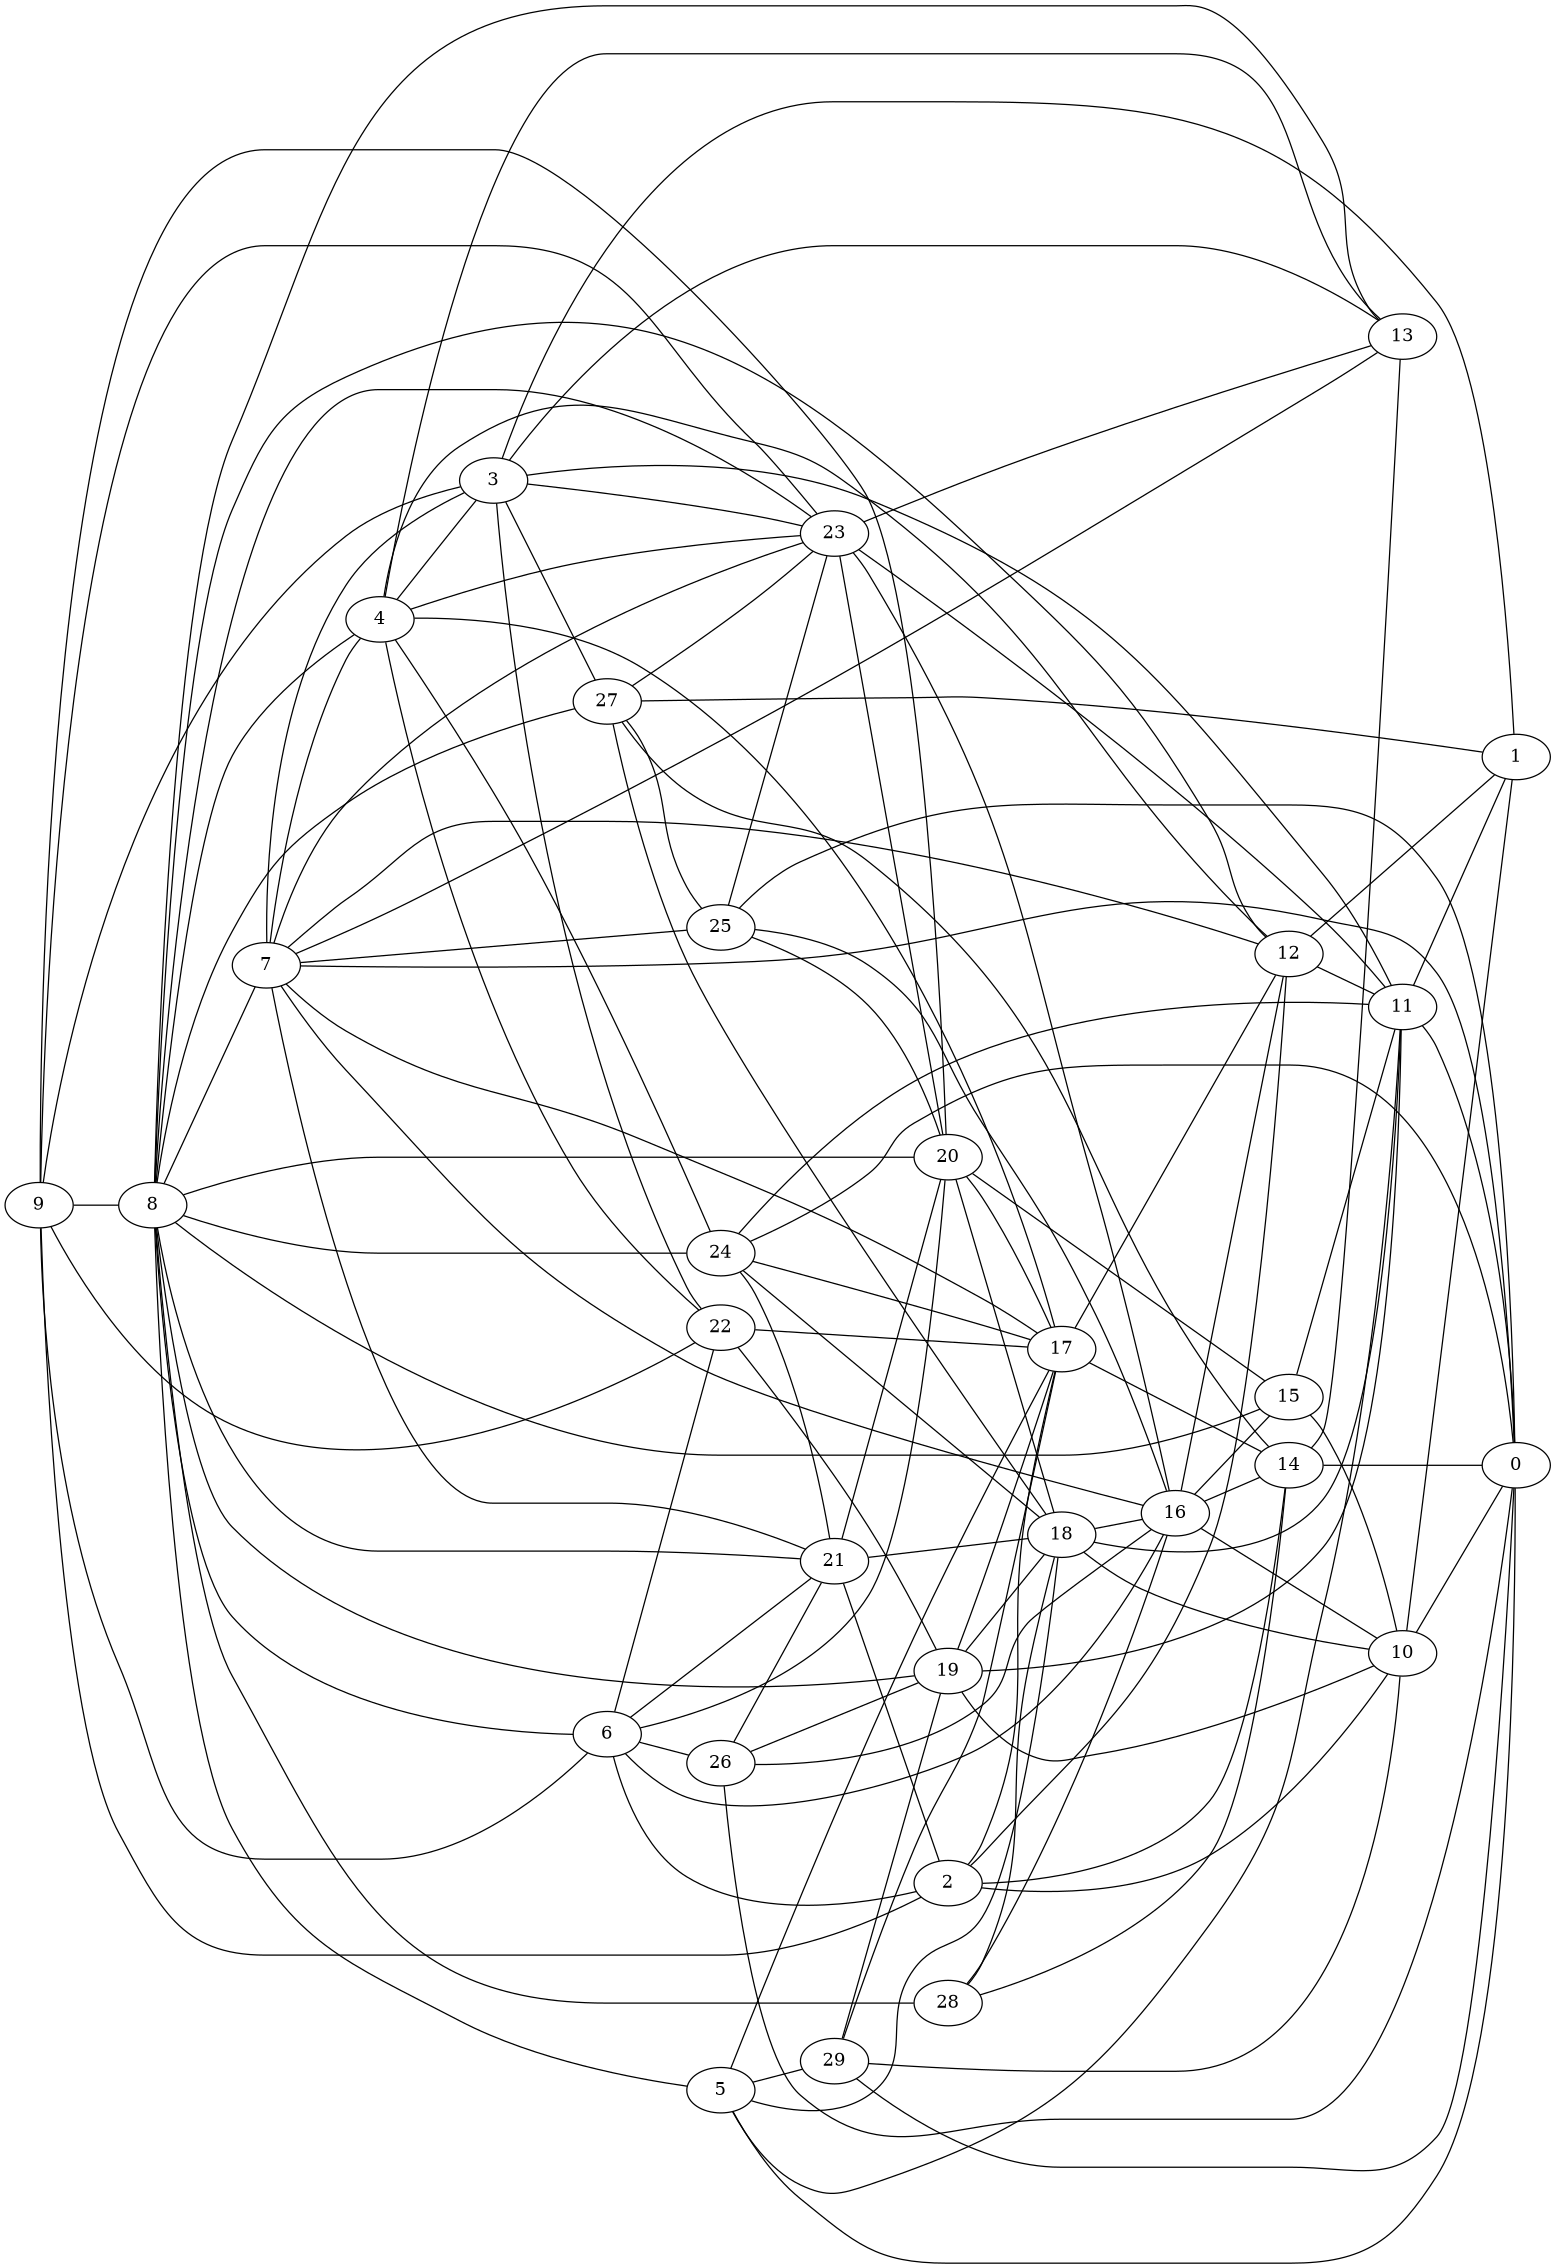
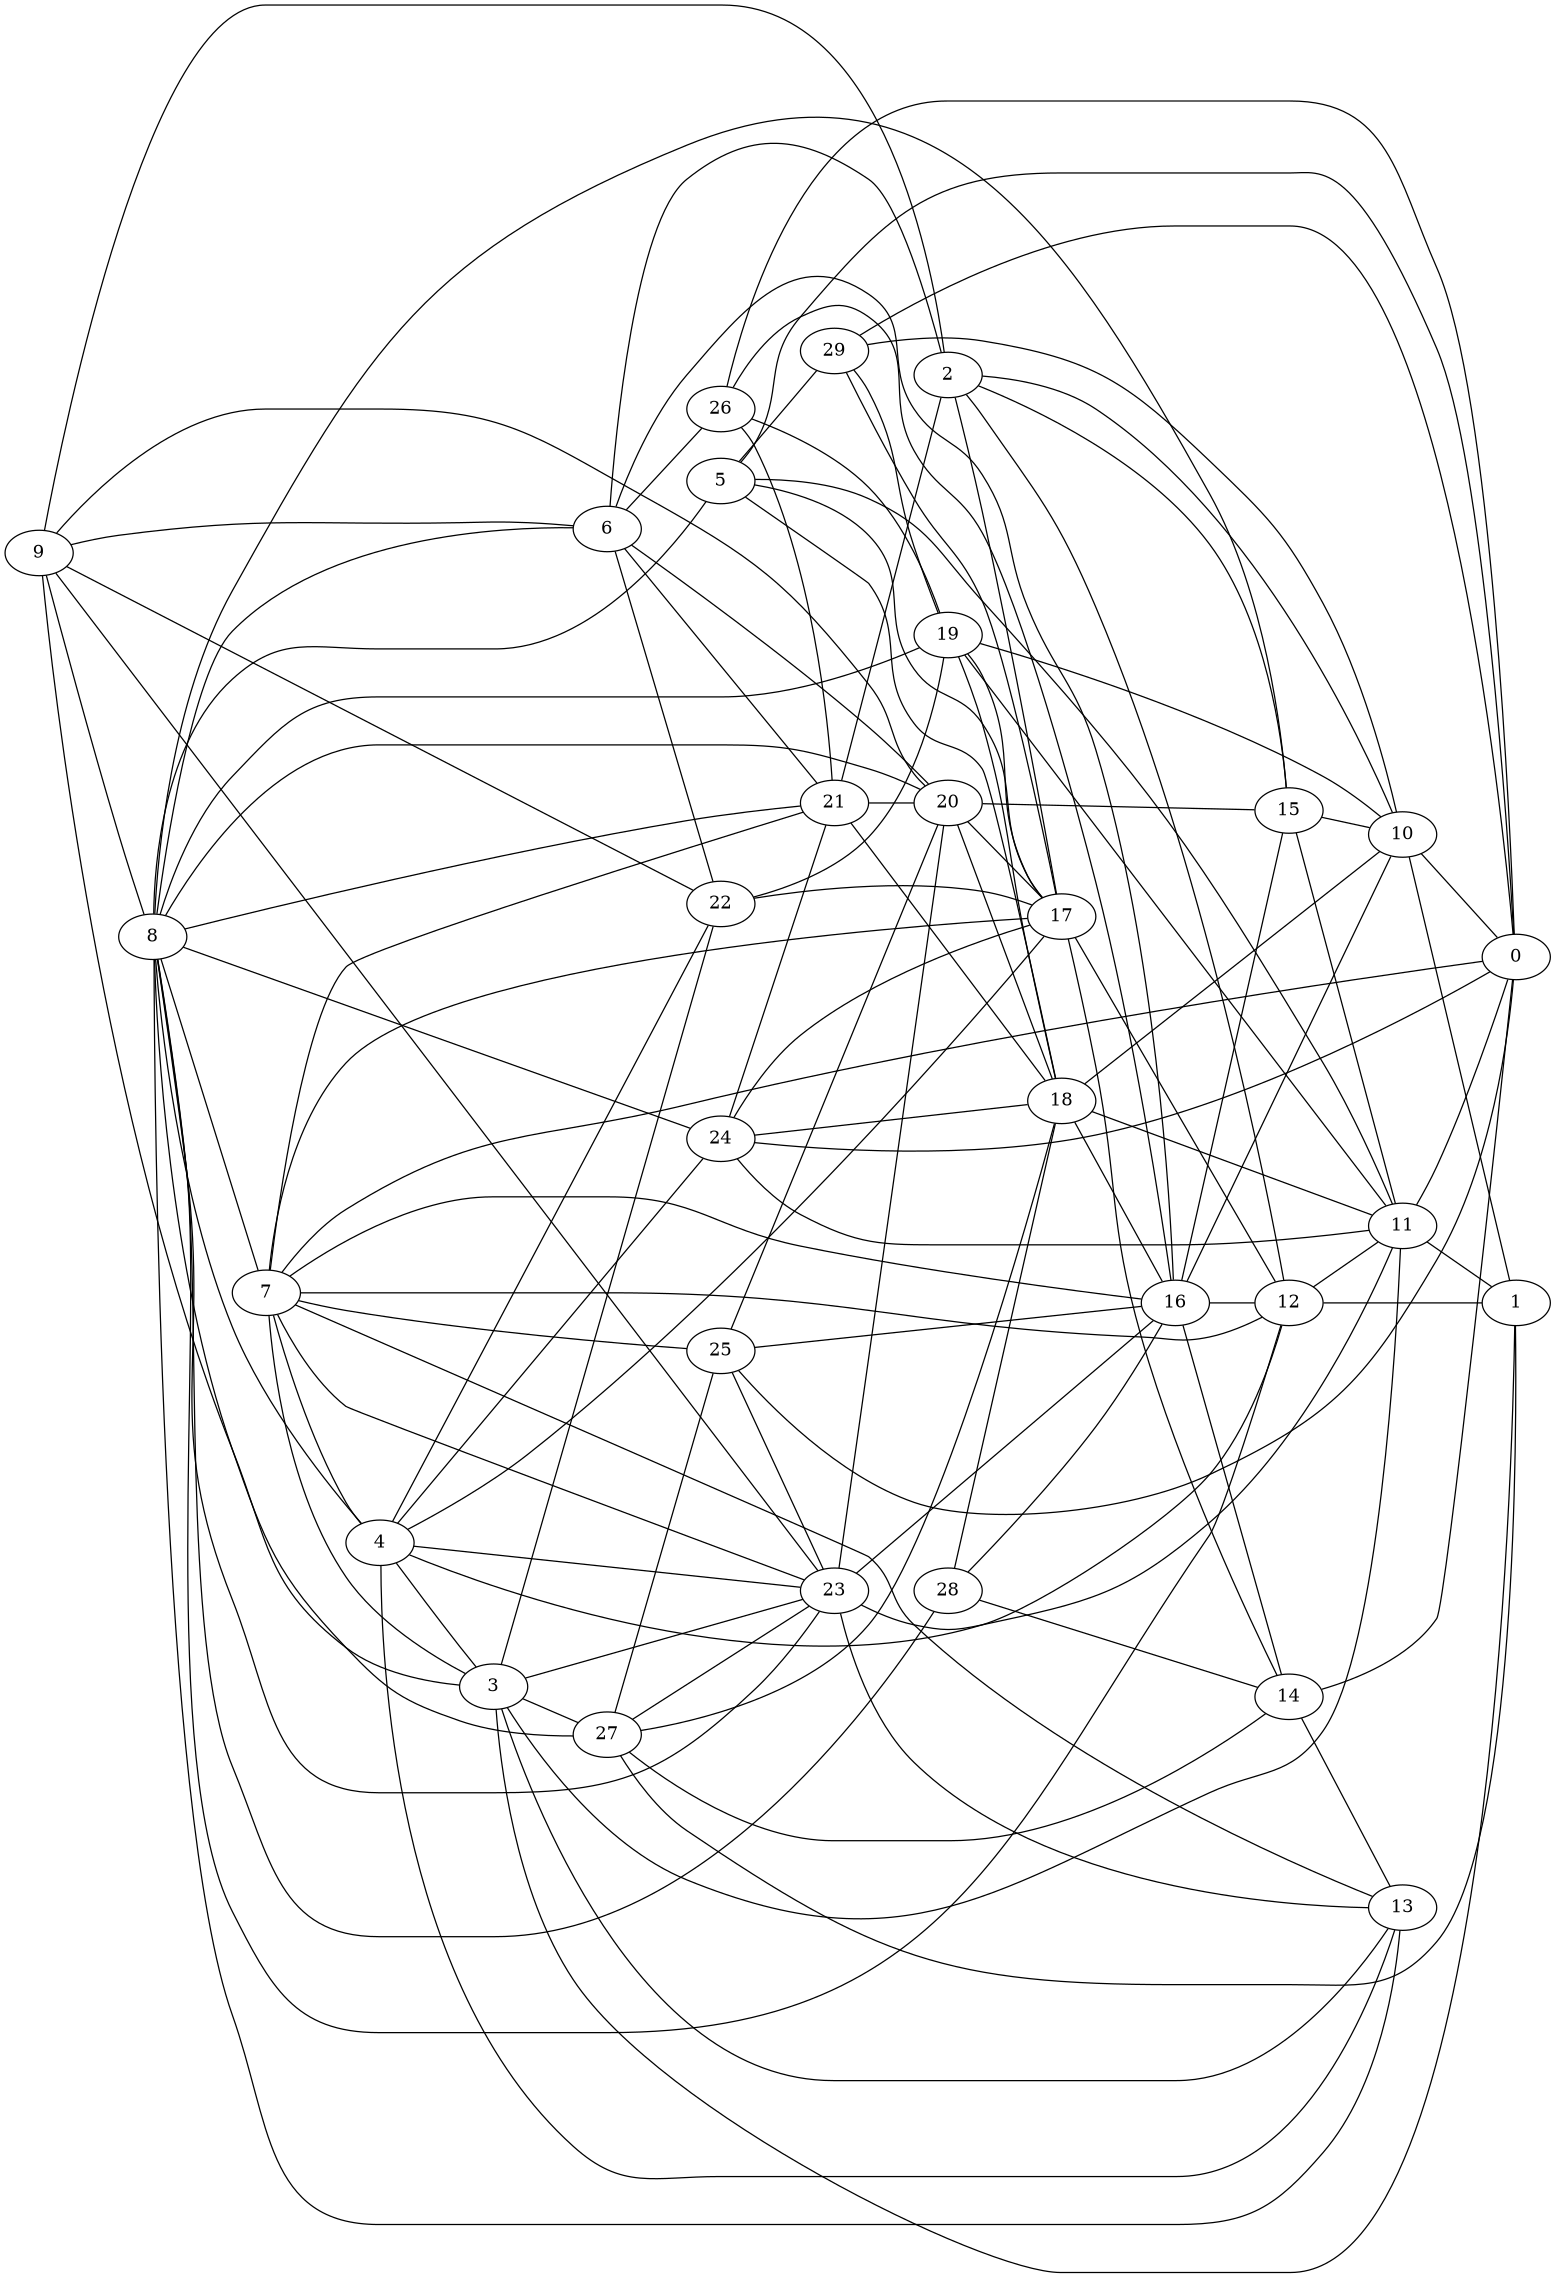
edge "14" -- "2": now "15" -- "2"
